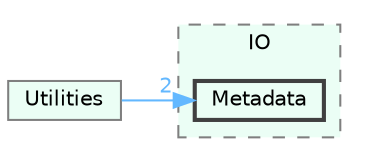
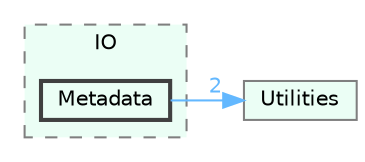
edge "Utilities" -> "Metadata": reversed
